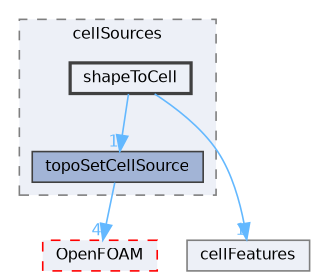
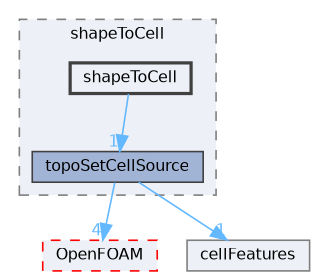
cluster "cellSources": label "cellSources" -> "shapeToCell"
edge "shapeToCell" -> "cellFeatures": now "topoSetCellSource" -> "cellFeatures"
